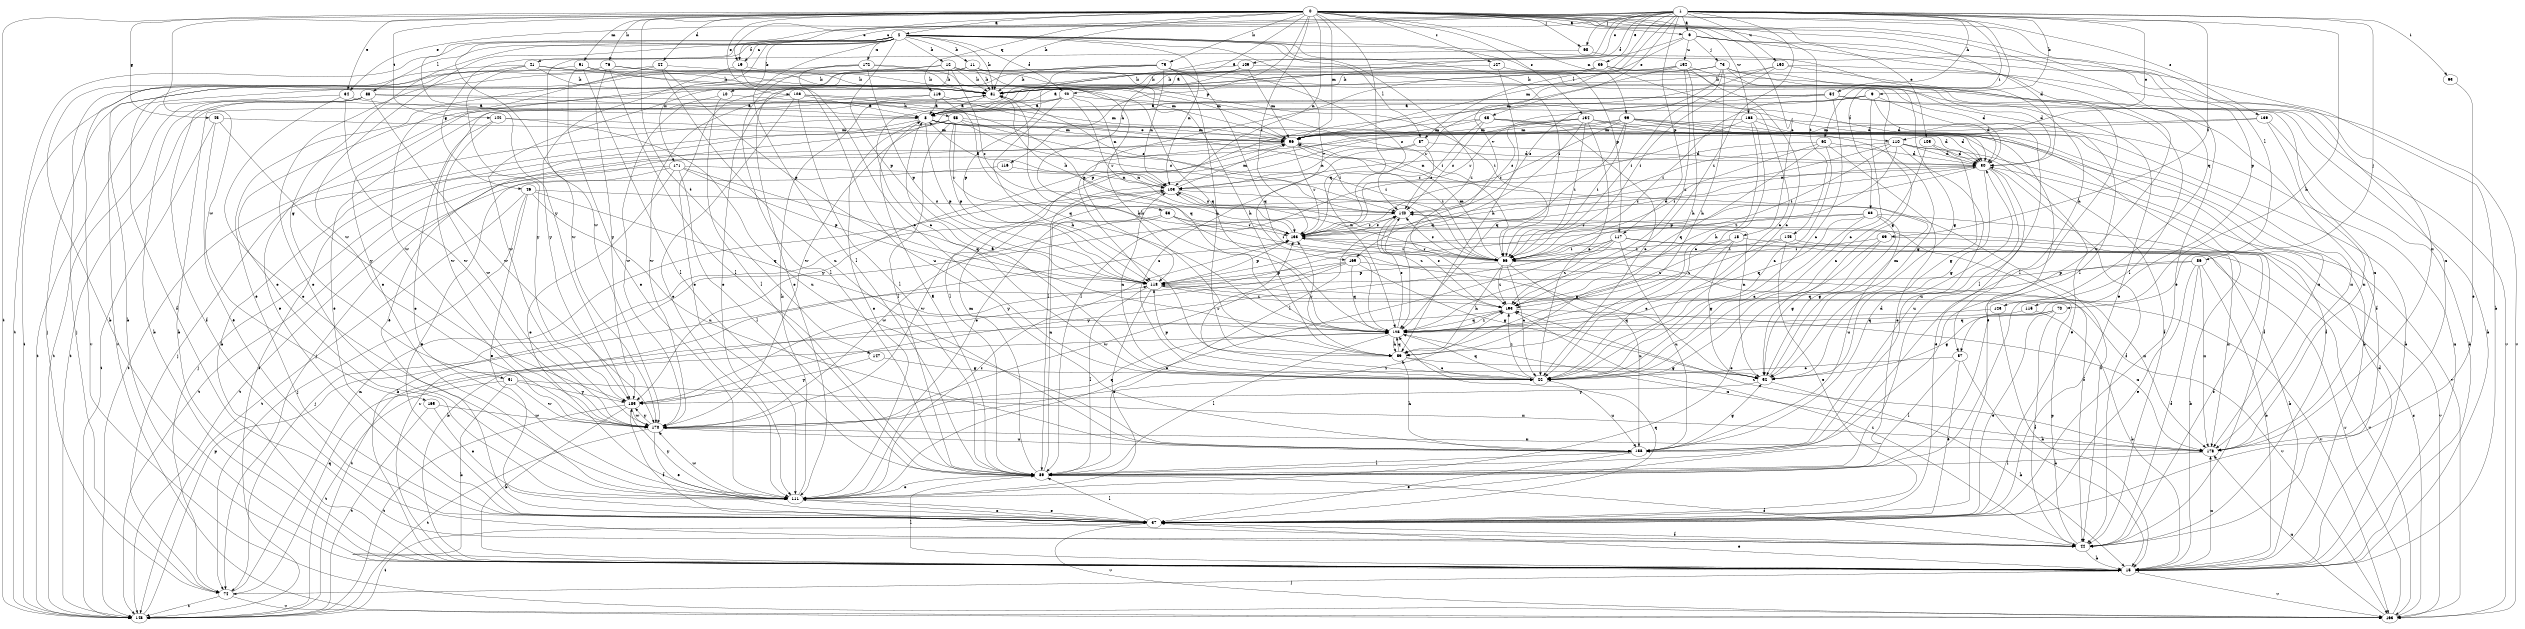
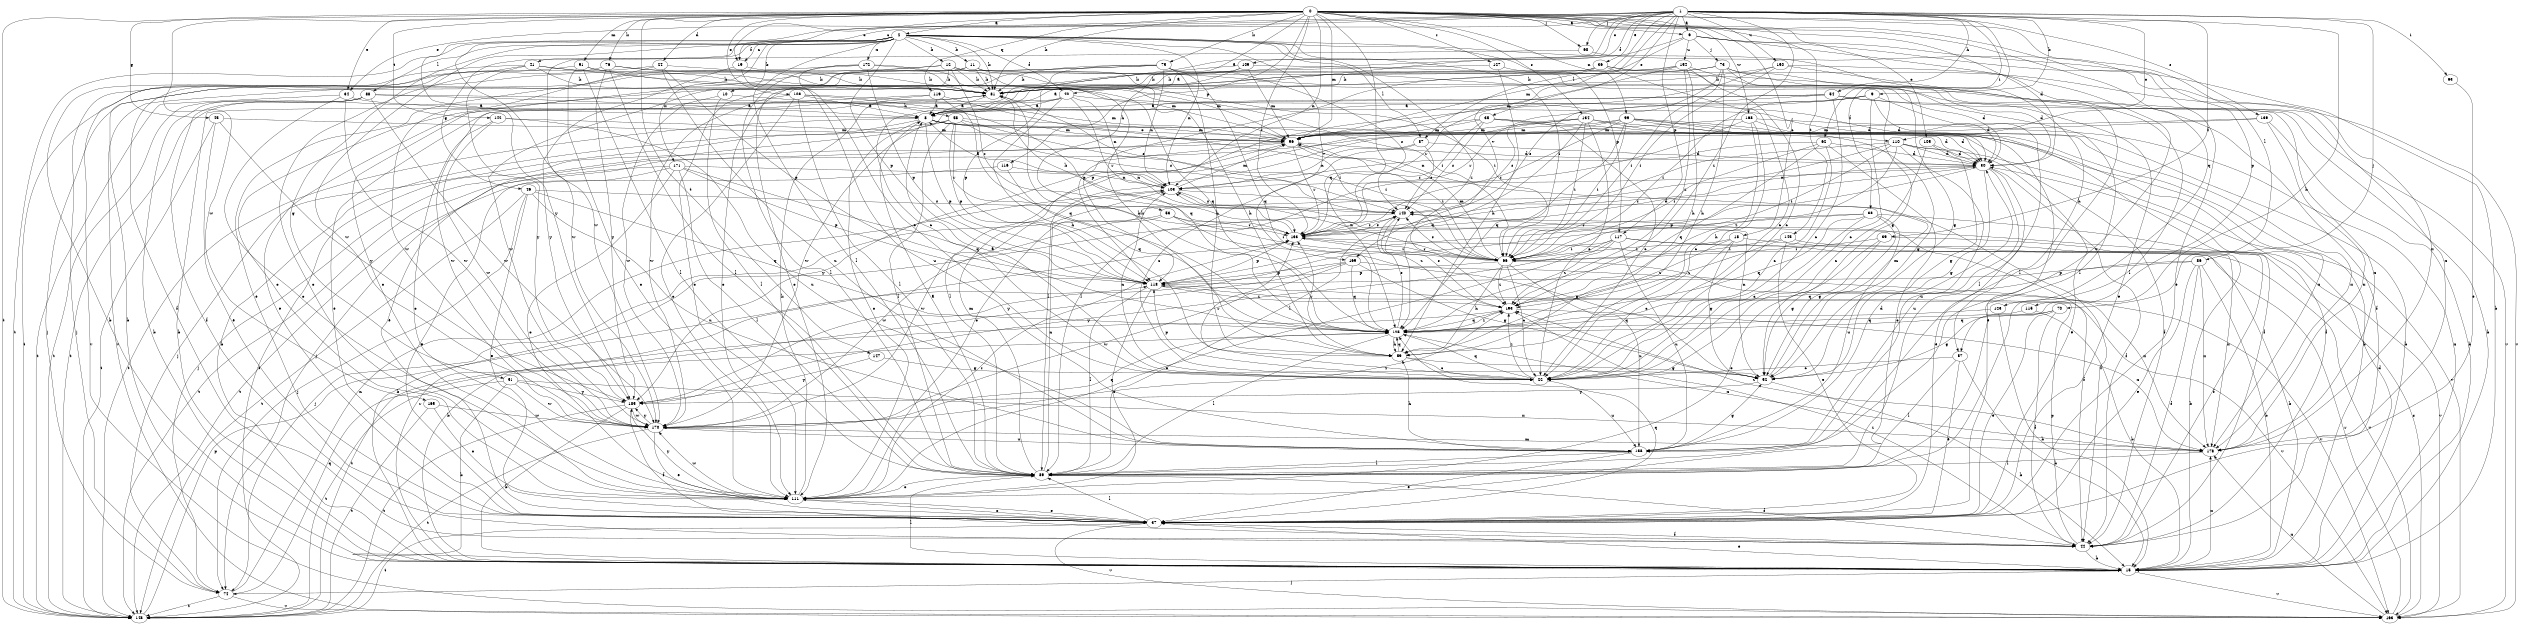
edge "116" -> "125": added, label "q"
edge "170" -> "178": label "x" -> "m"
